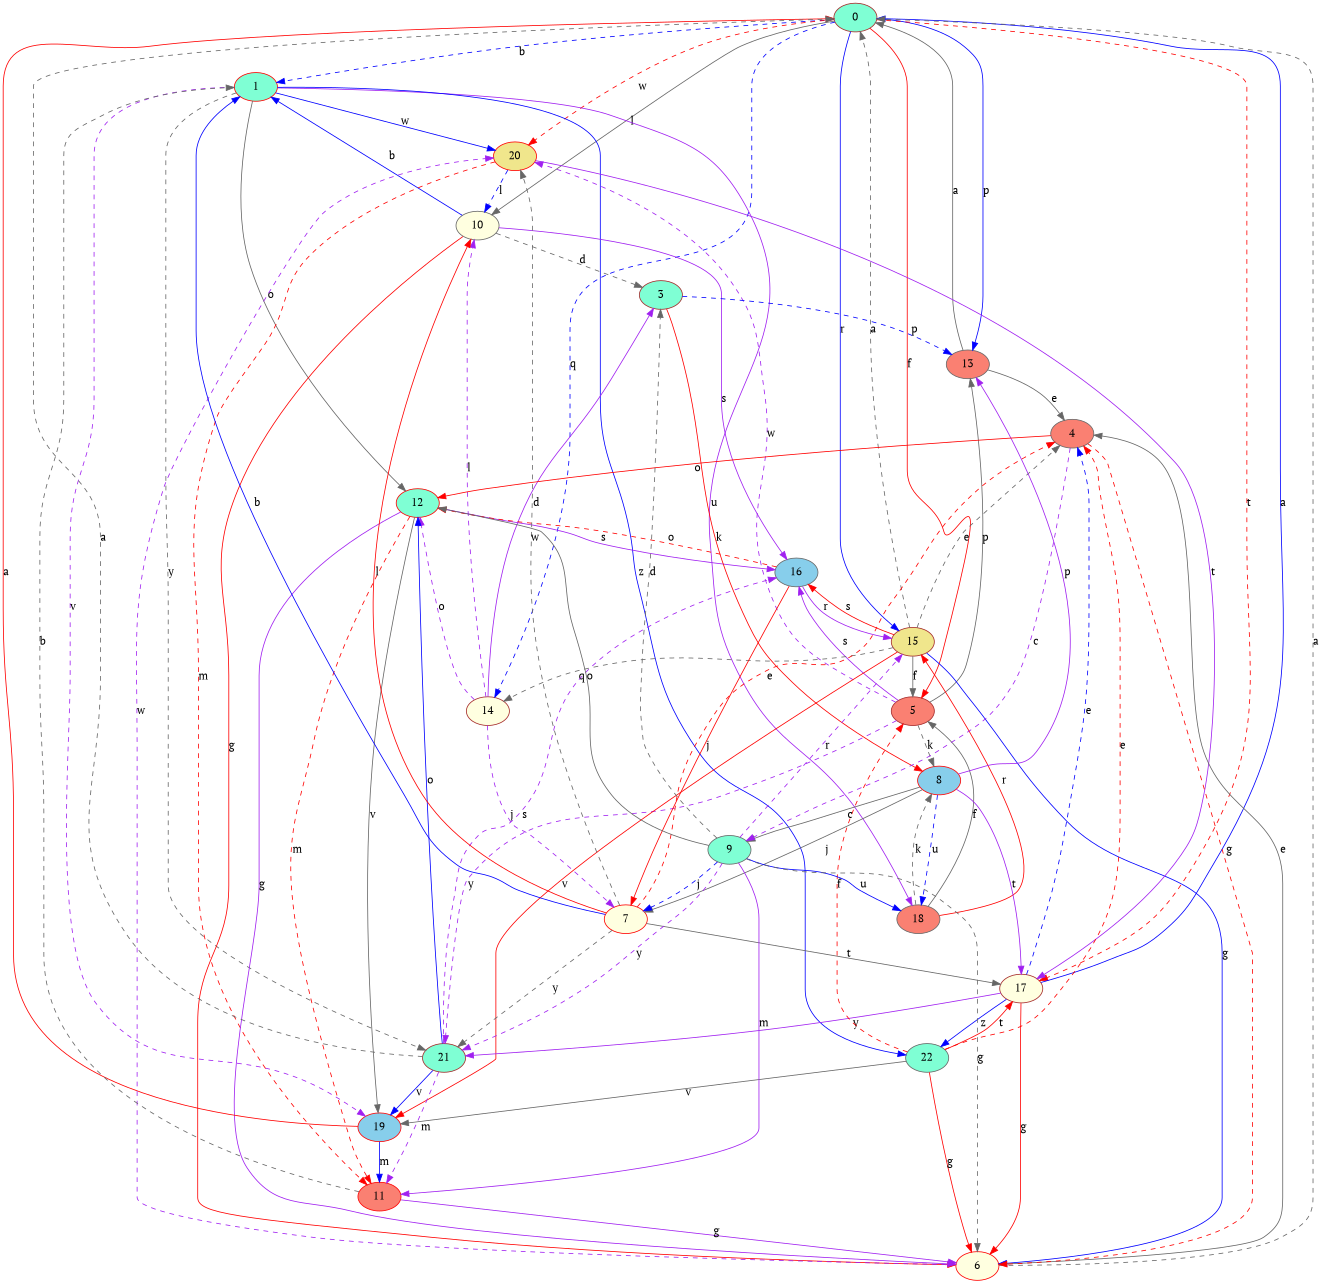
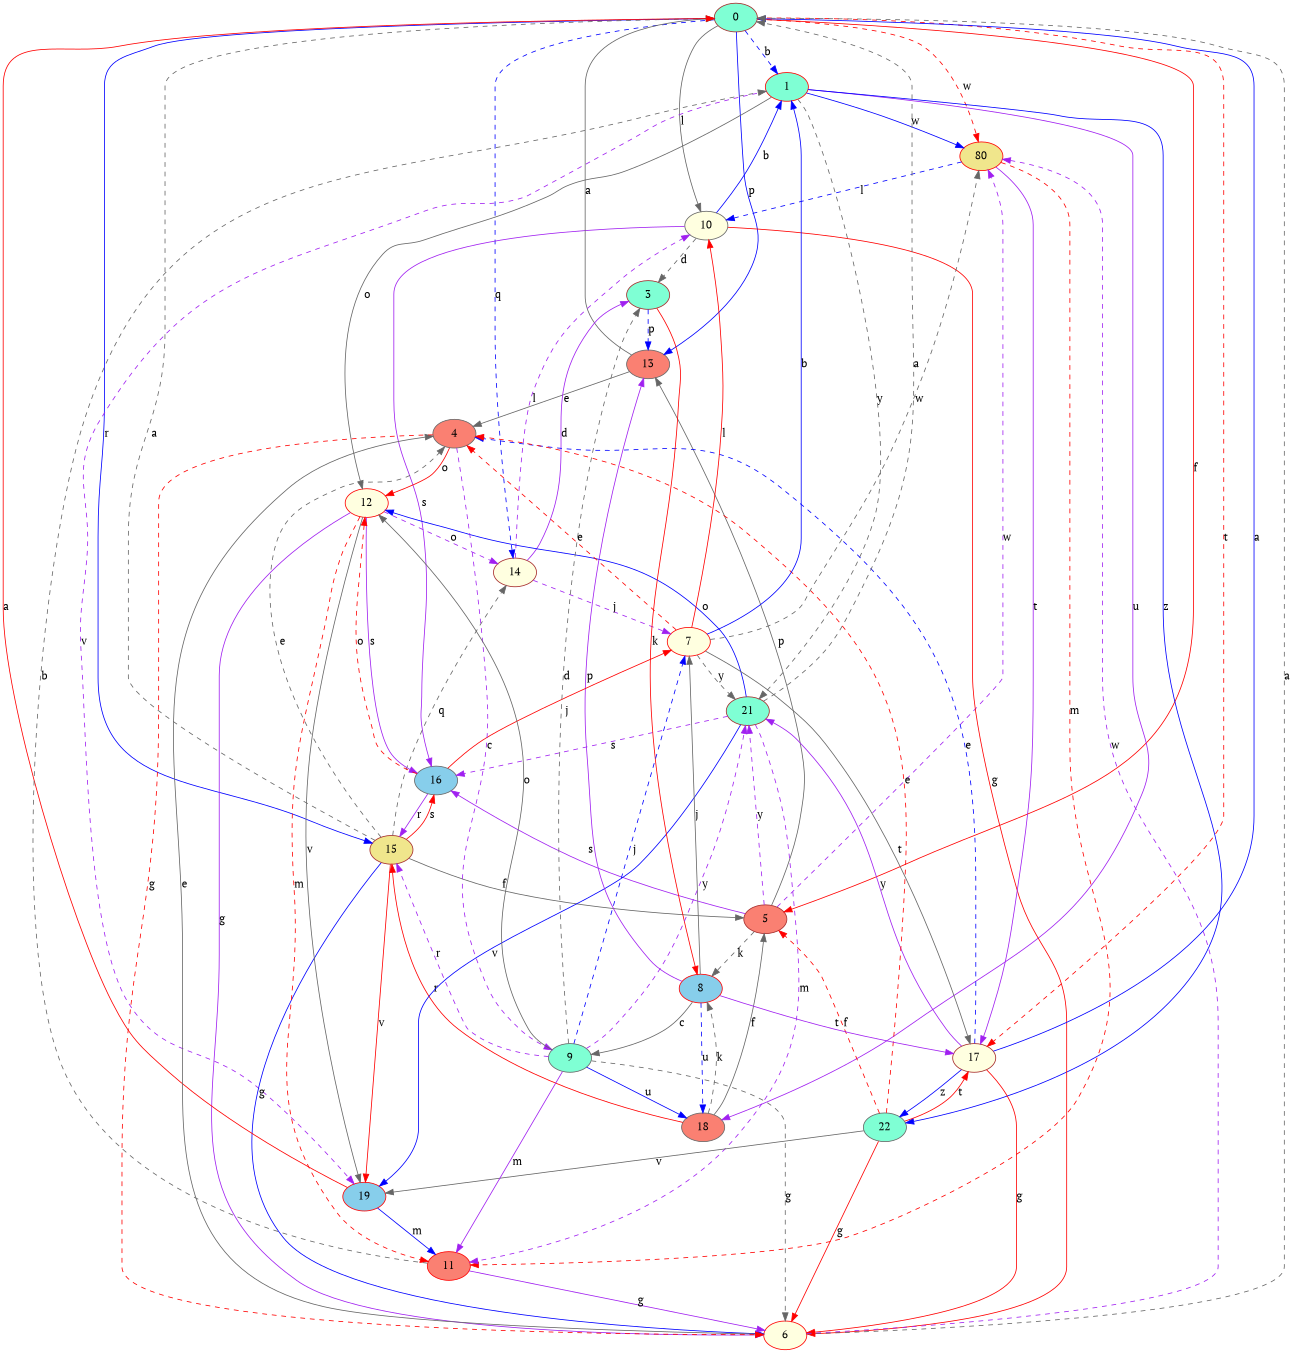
node "20": label "20" -> "80"
node "12": fillcolor aquamarine -> lightyellow
edge "14" -> "12": reversed
